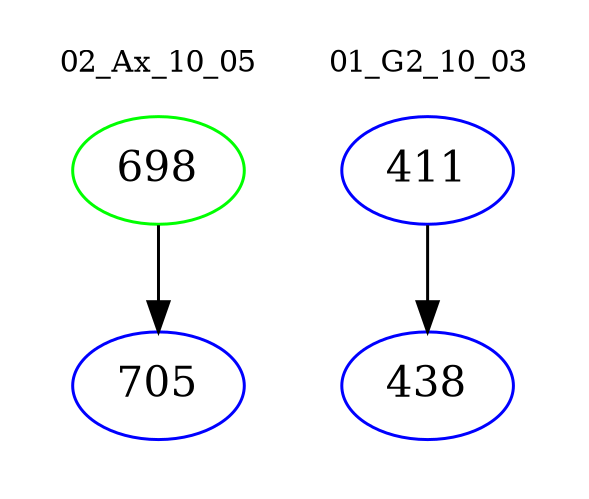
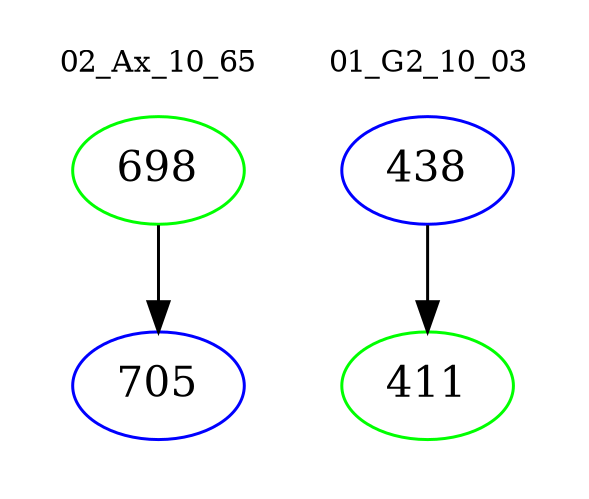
cluster "02_Ax_10_05": label "02_Ax_10_05" -> "02_Ax_10_65"
node "411": color blue -> green
edge "411" -> "438": reversed
